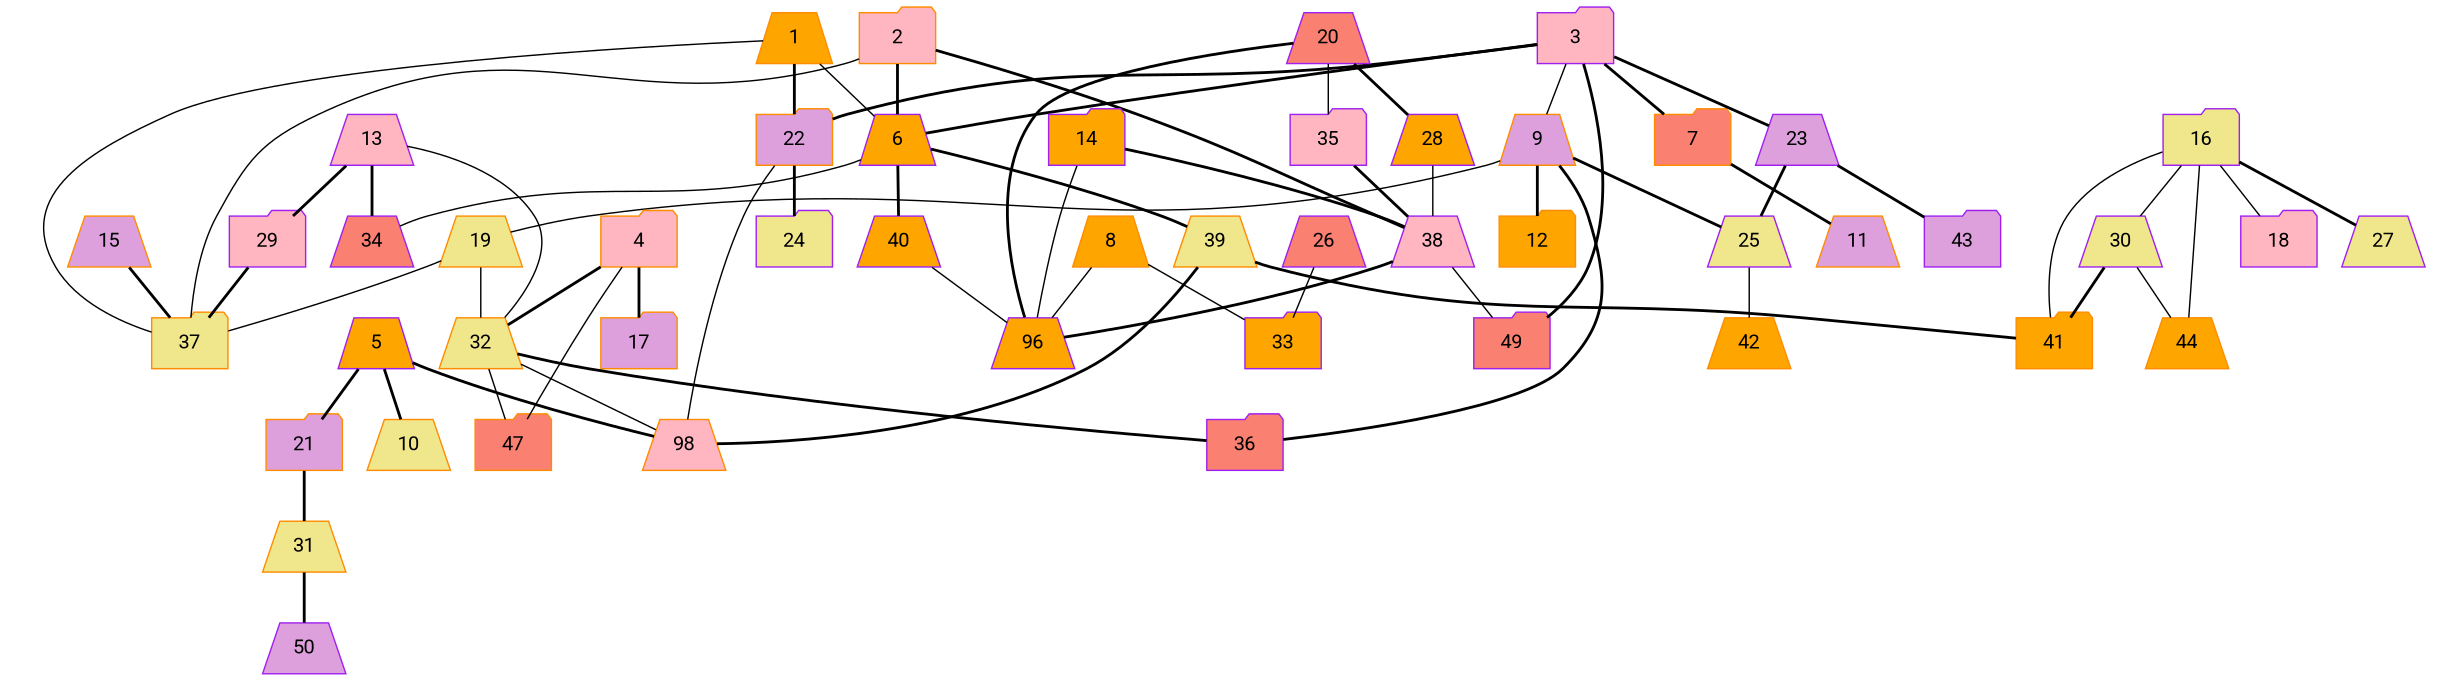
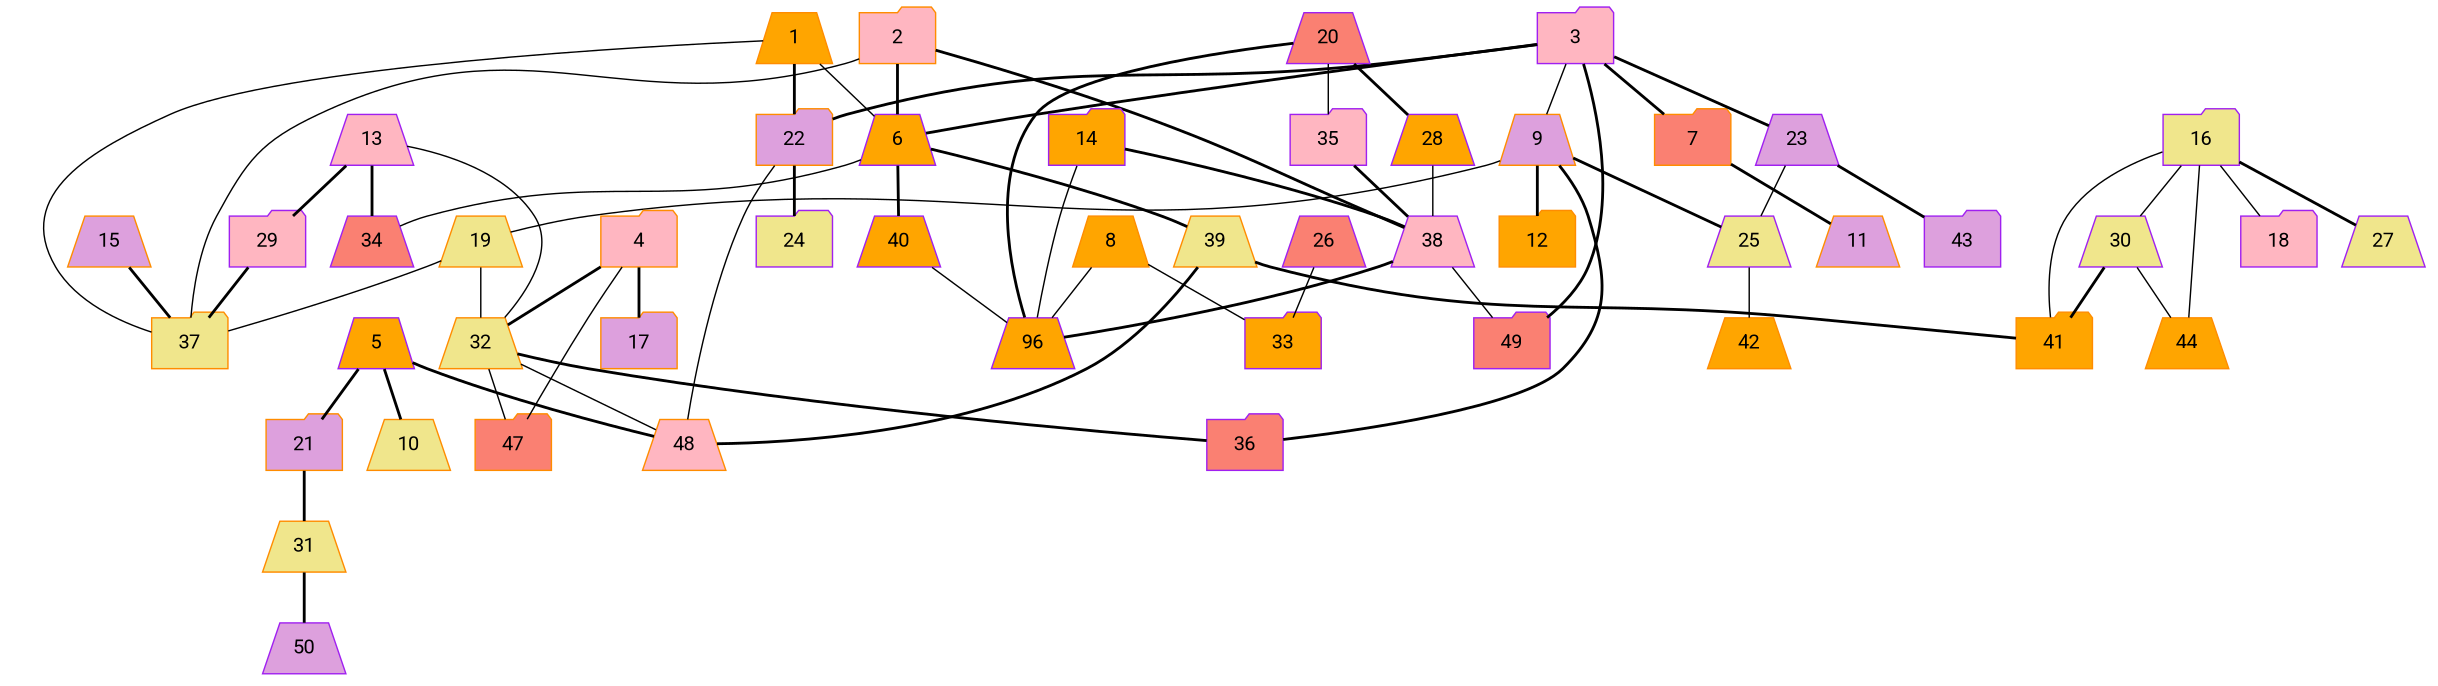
edge "23" -- "25": style bold -> solid
node "98": label "98" -> "48"
